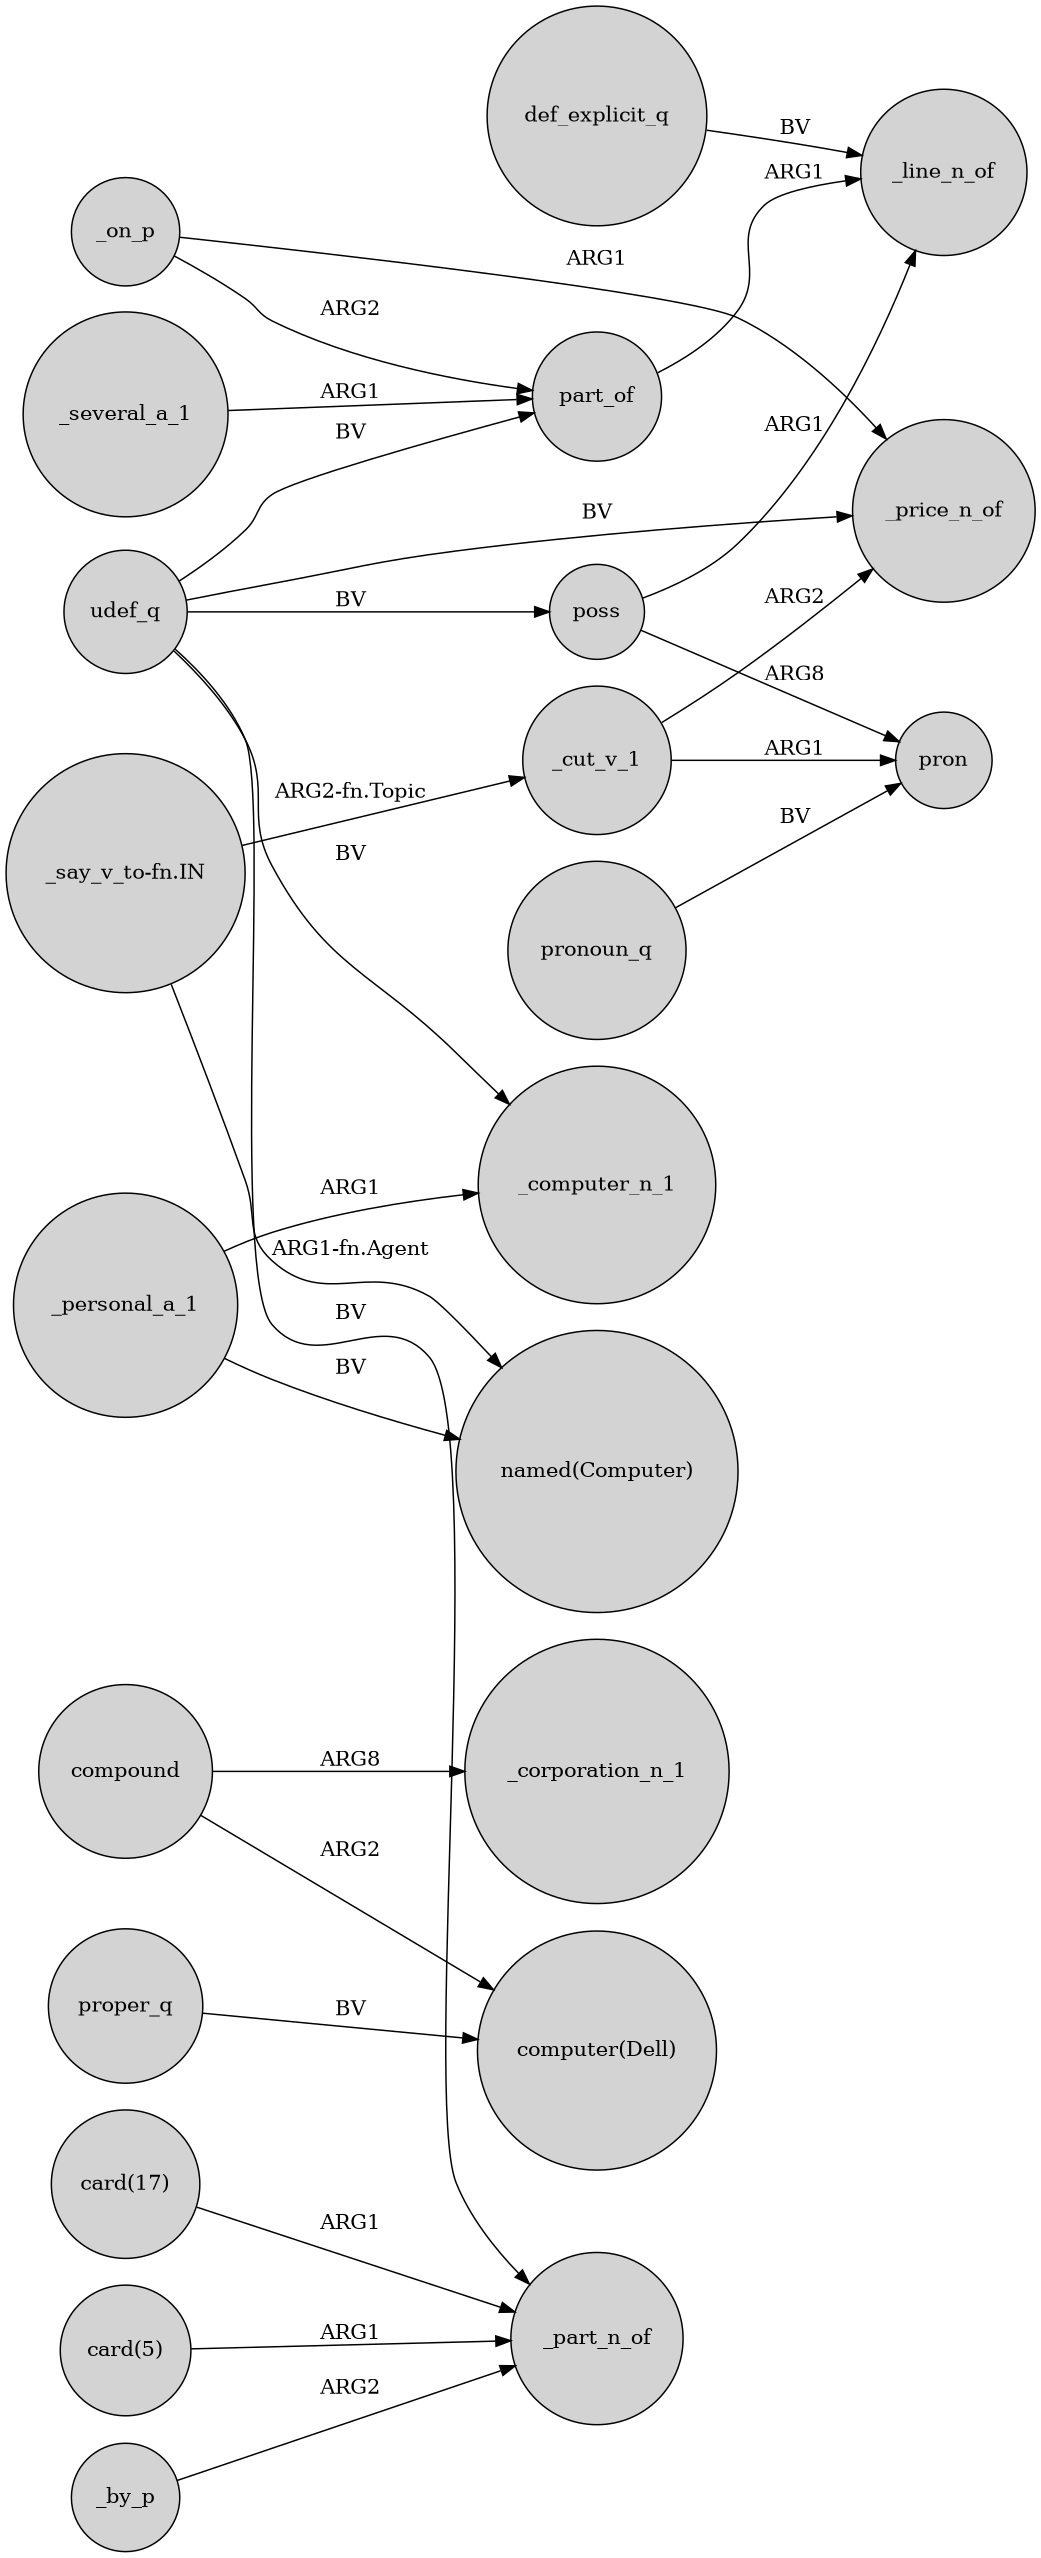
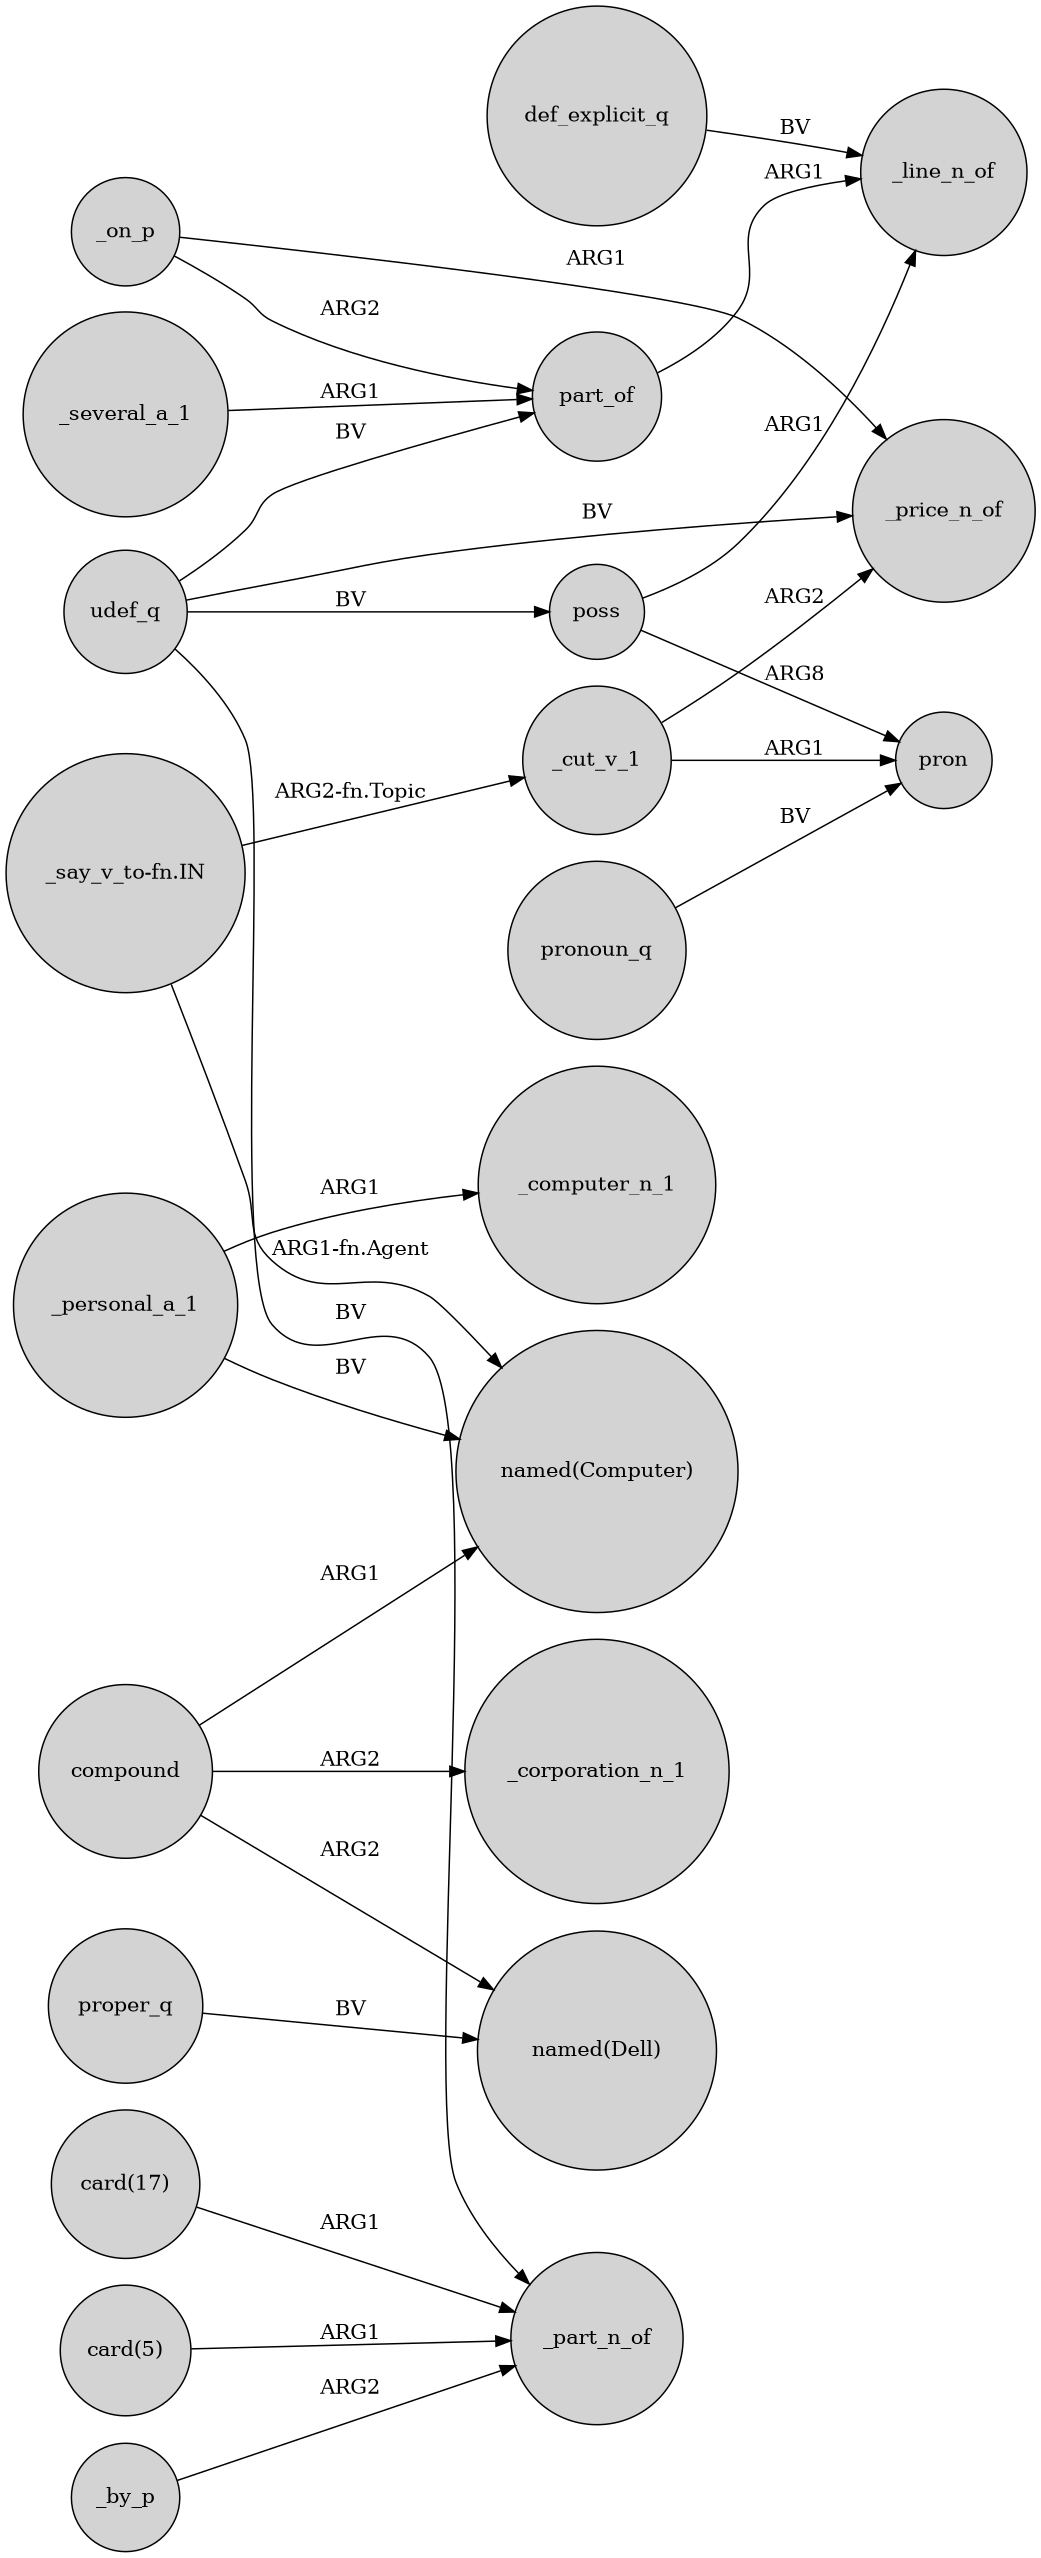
edge "udef_q" -> "_computer_n_1": removed, label "BV"
edge "compound" -> "named(Computer)": added, label "ARG1"
edge "compound" -> "_corporation_n_1": label "ARG8" -> "ARG2"
node "computer(Dell)": label "computer(Dell)" -> "named(Dell)"
